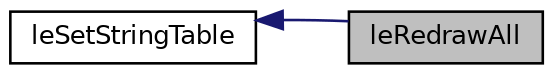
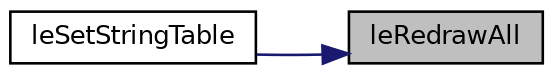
edge "leRedrawAll" -> "leSetStringTable": reversed
